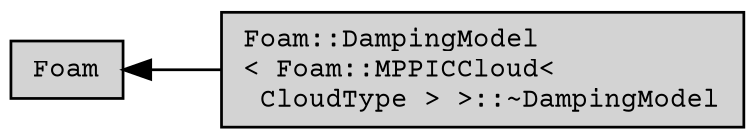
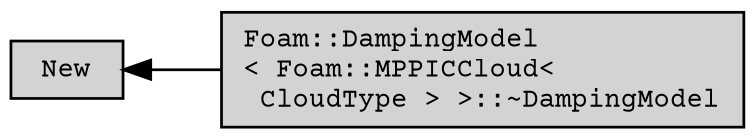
node "Foam": label "Foam" -> "New"
